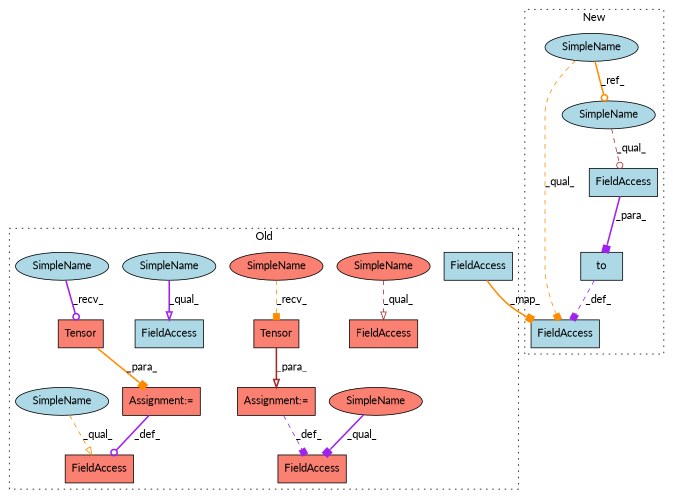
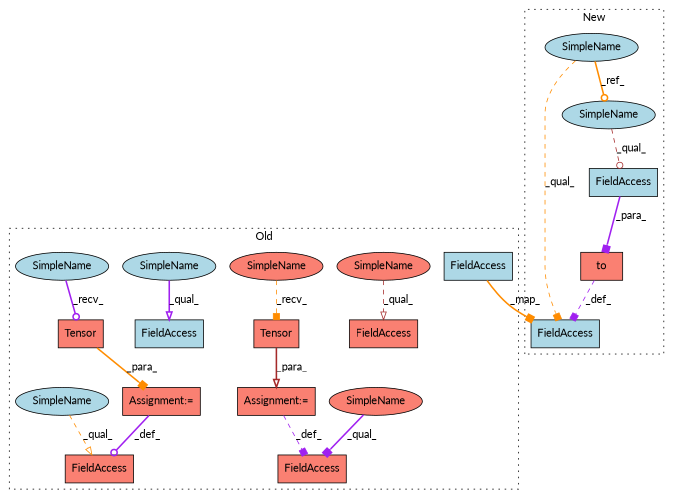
node "to": fillcolor lightblue -> salmon
